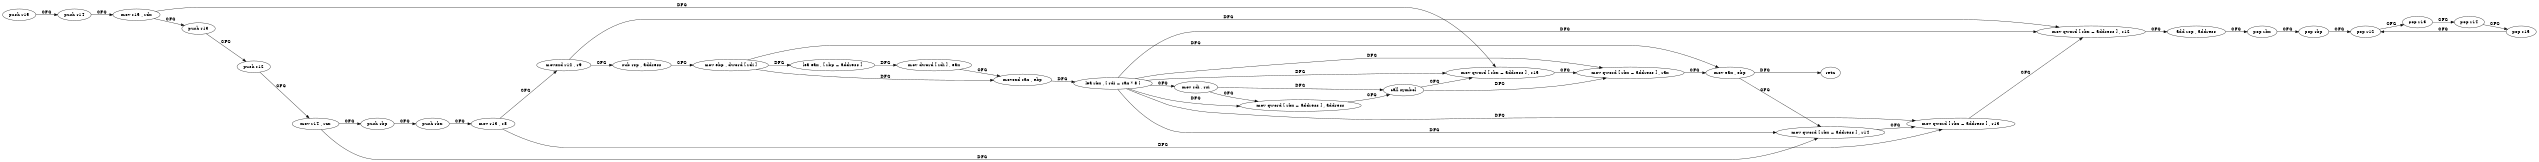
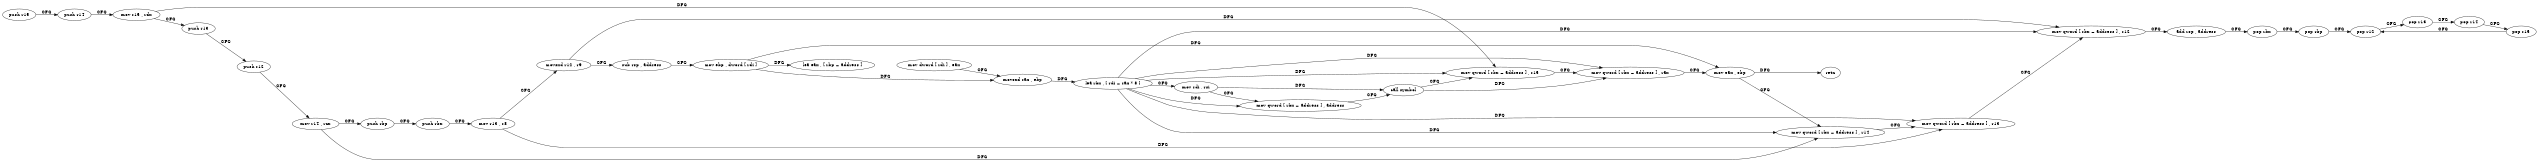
edge "lea eax , [ rbp + address ]" -> "mov dword [ rdi ] , eax": removed, label "DFG"
